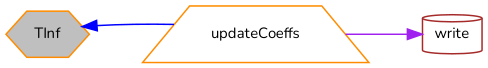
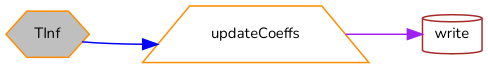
edge "updateCoeffs" -> "TInf": reversed
